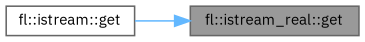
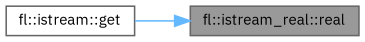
node "fl::istream_real::get": label "fl::istream_real::get" -> "fl::istream_real::real"
